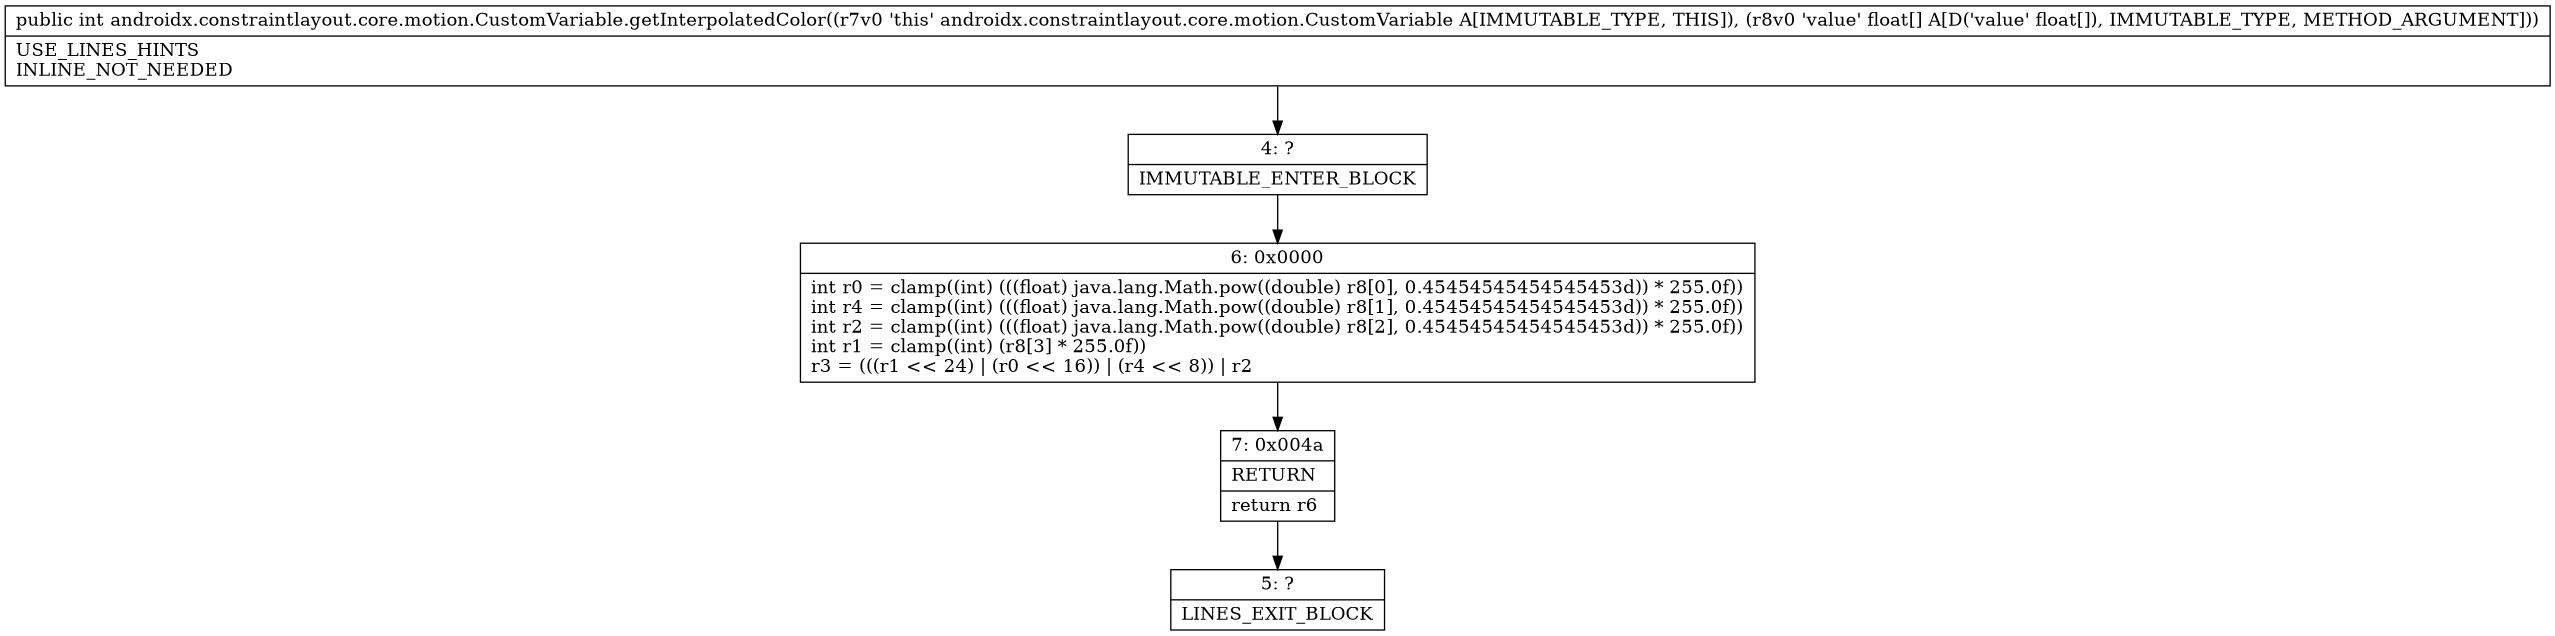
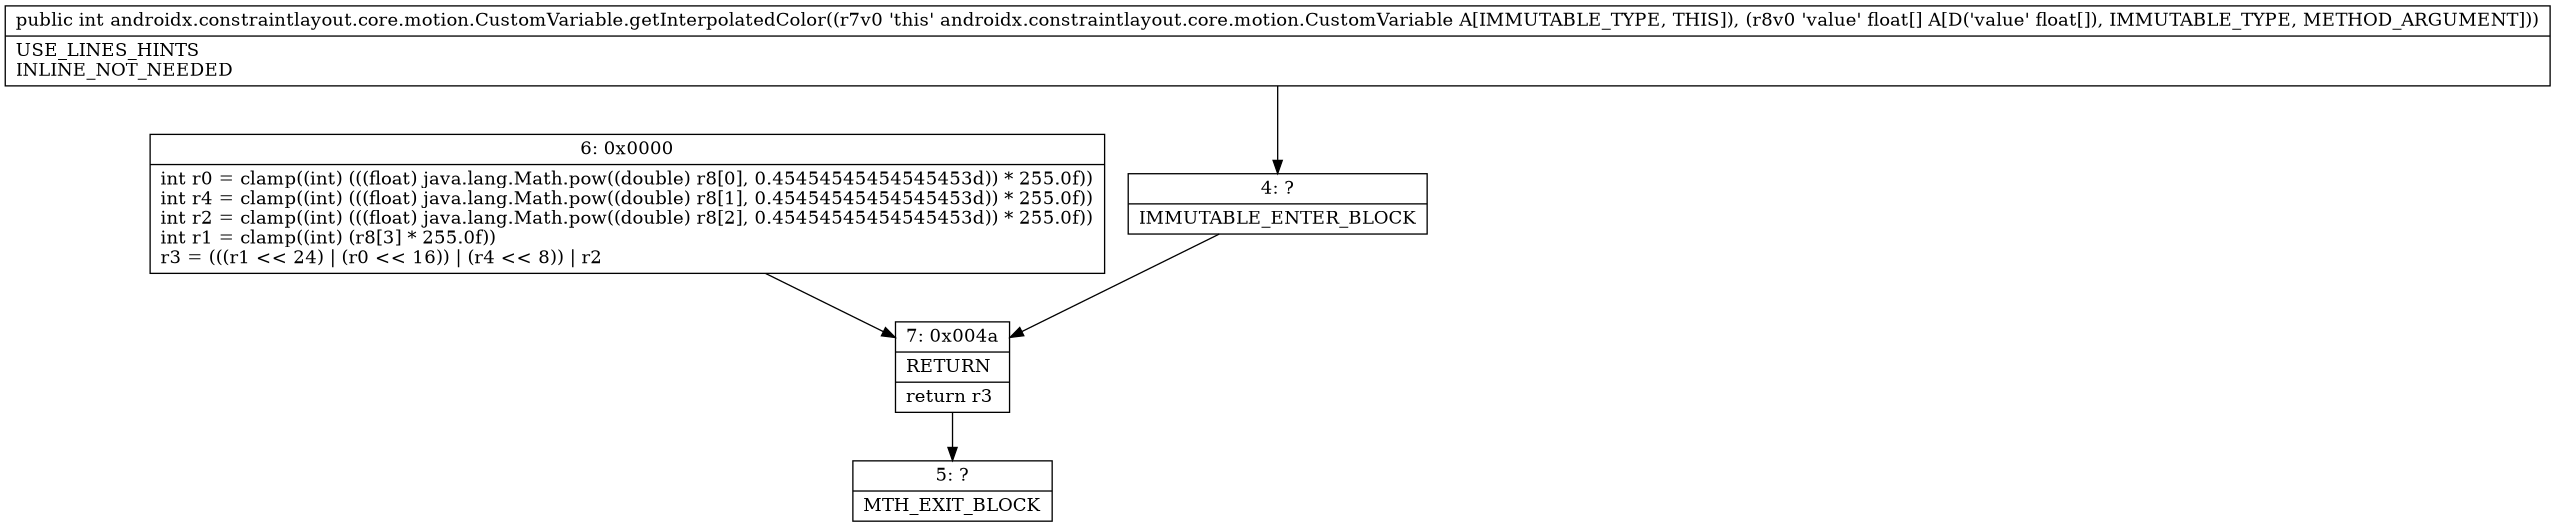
edge "4: ?" -> "6: 0x0000": now "4: ?" -> "7: 0x004a"
node "7: 0x004a": text "return r6" -> "return r3"
node "5: ?": text "LINES_EXIT_BLOCK" -> "MTH_EXIT_BLOCK"
